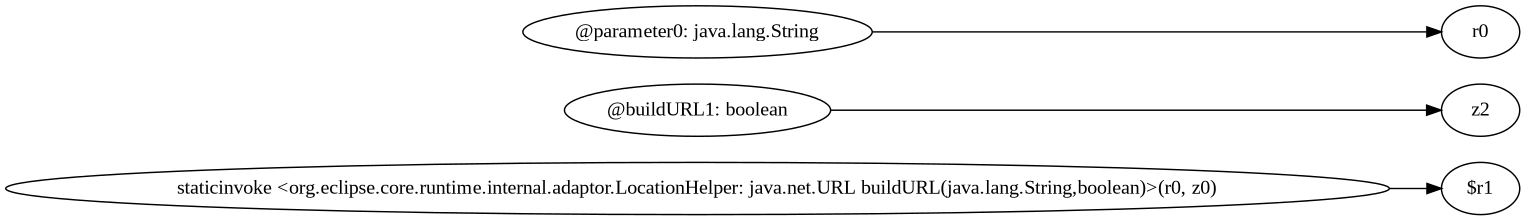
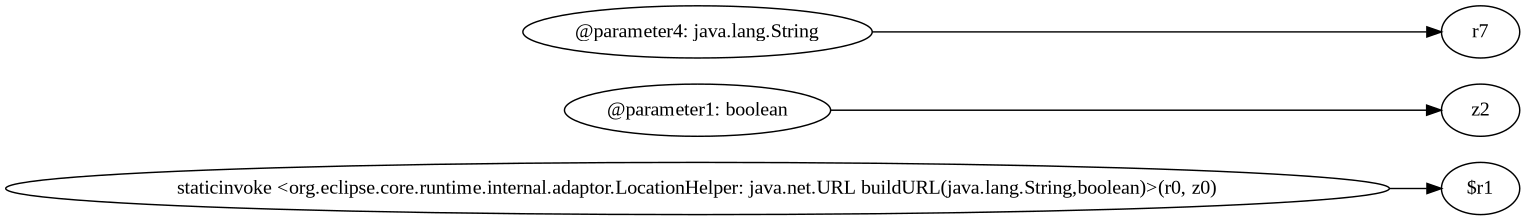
node "@parameter0: java.lang.String": label "@parameter0: java.lang.String" -> "@parameter4: java.lang.String"
node "r0": label "r0" -> "r7"
node "@buildURL1: boolean": label "@buildURL1: boolean" -> "@parameter1: boolean"
